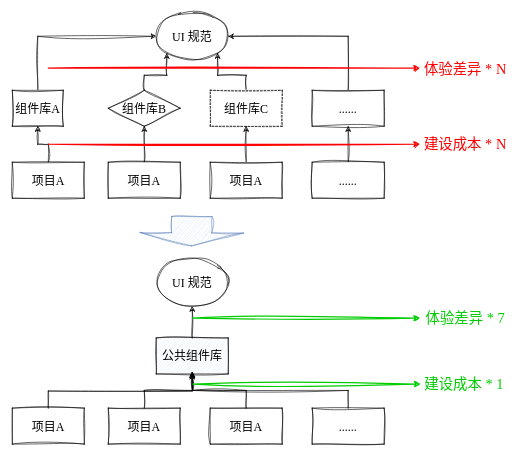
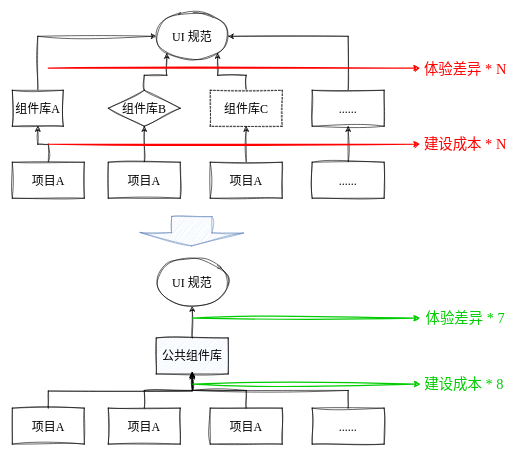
node "建设成本 * 1": label "建设成本 * 1" -> "建设成本 * 8"
